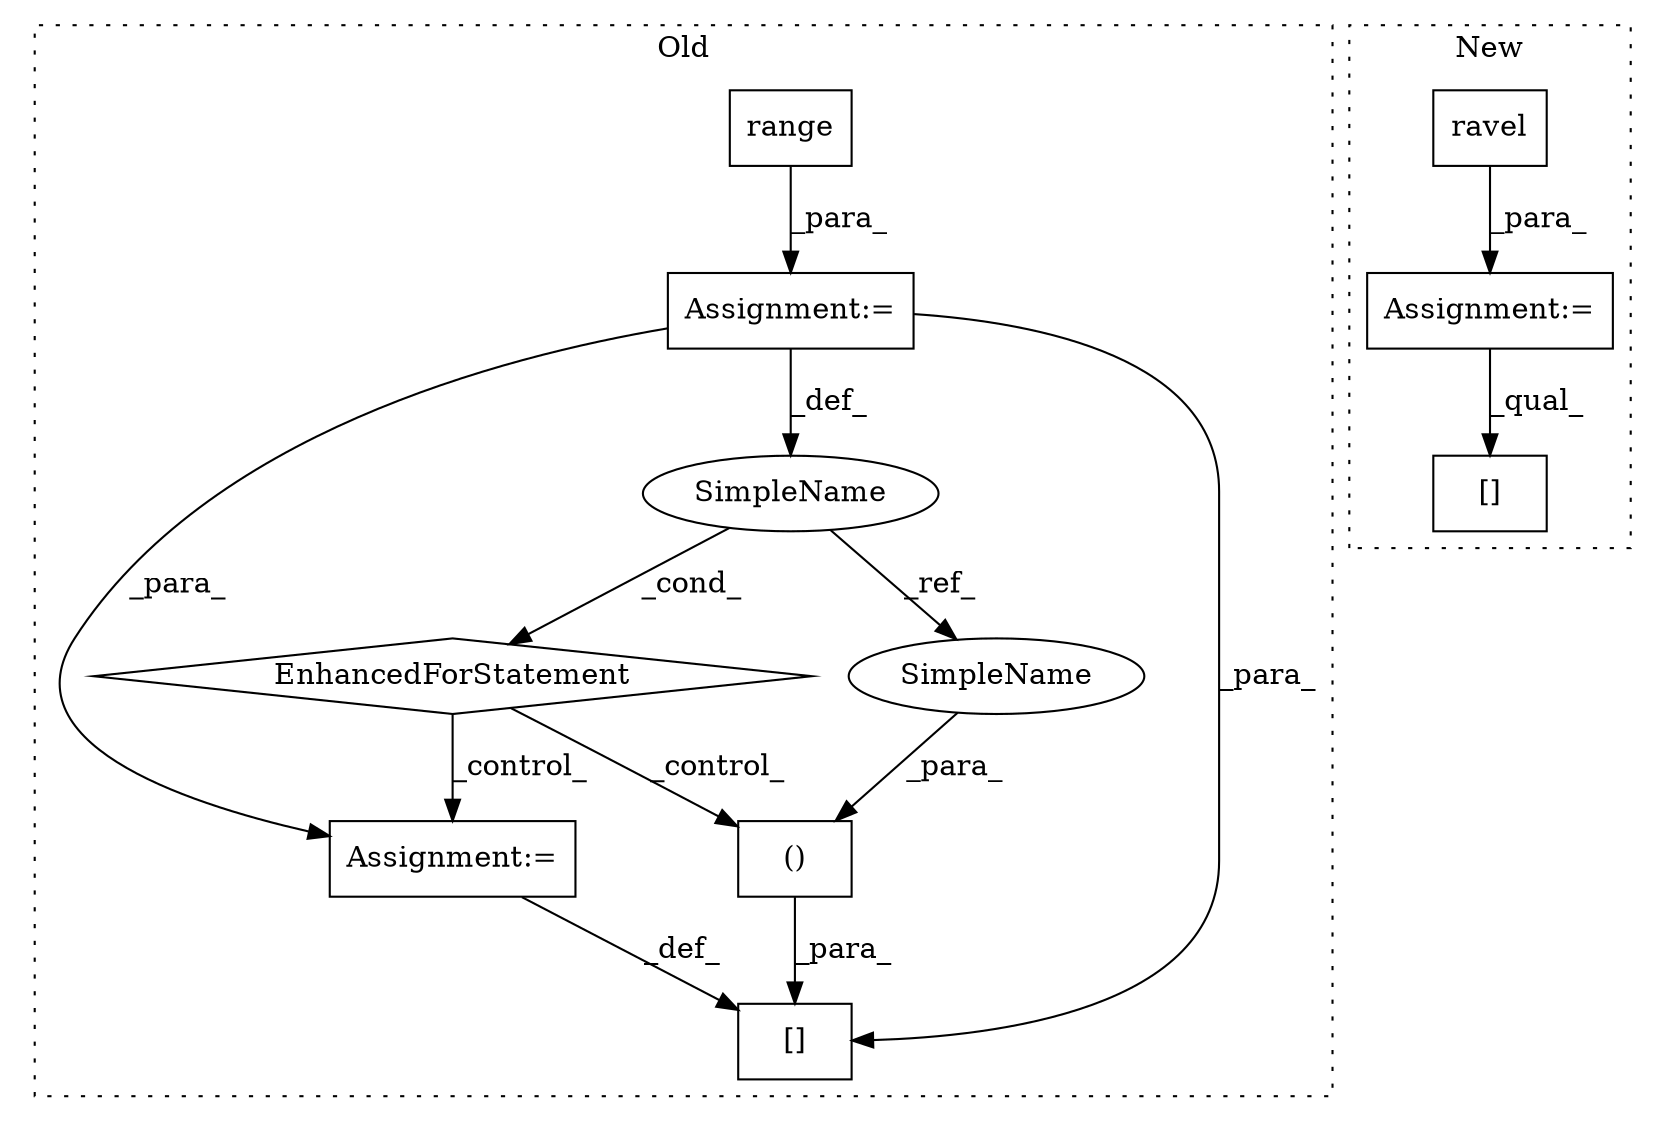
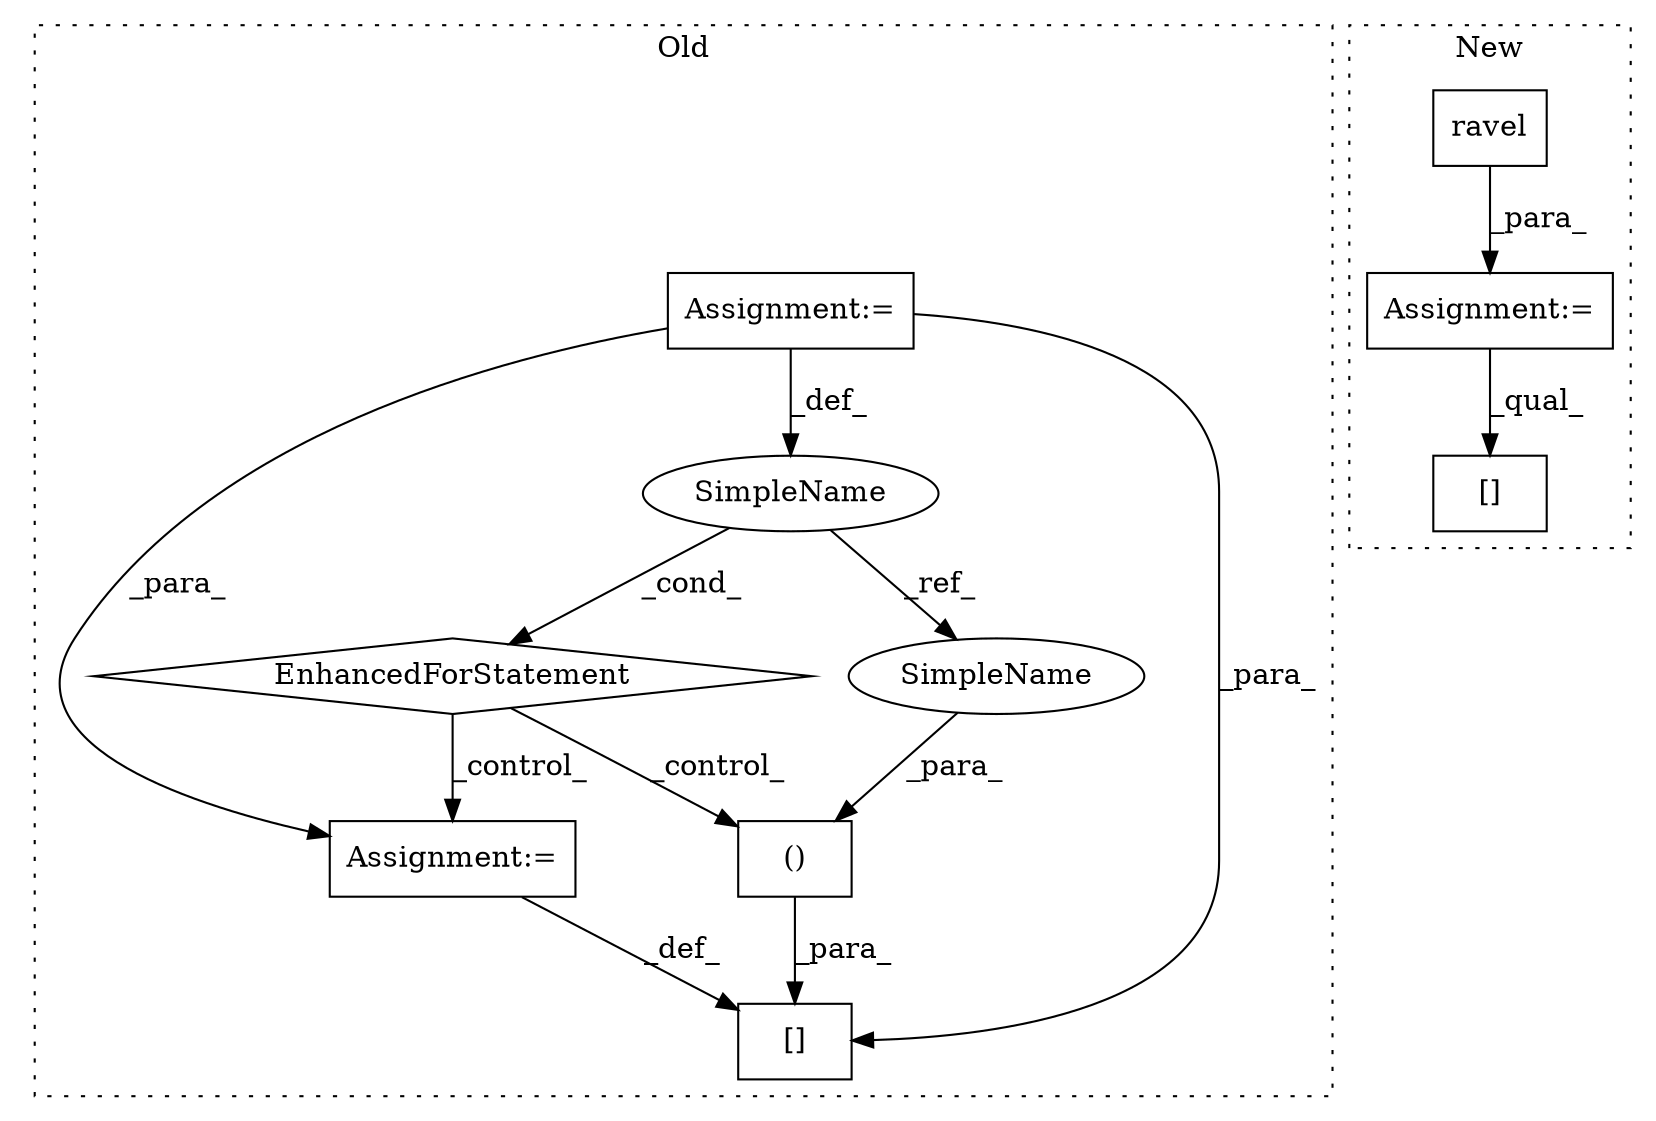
node "range": removed
